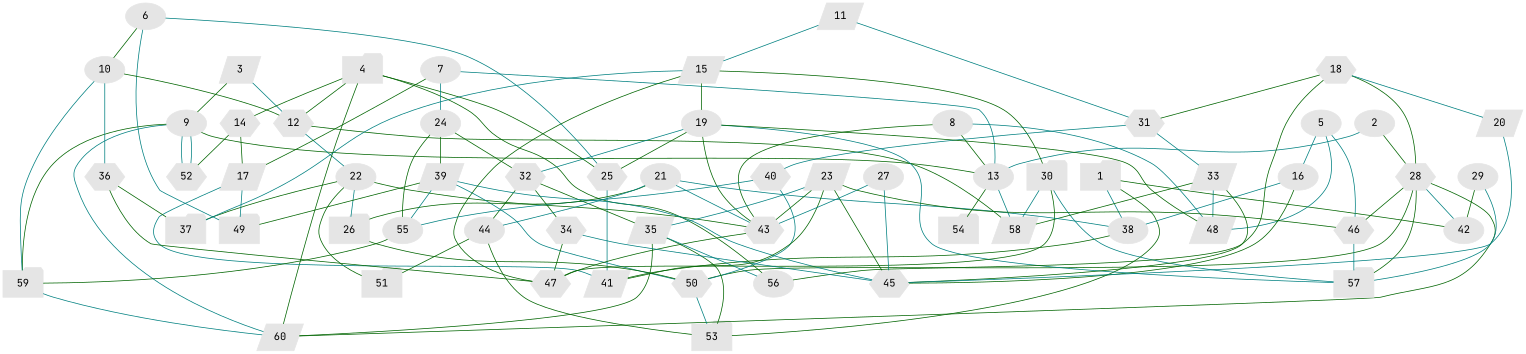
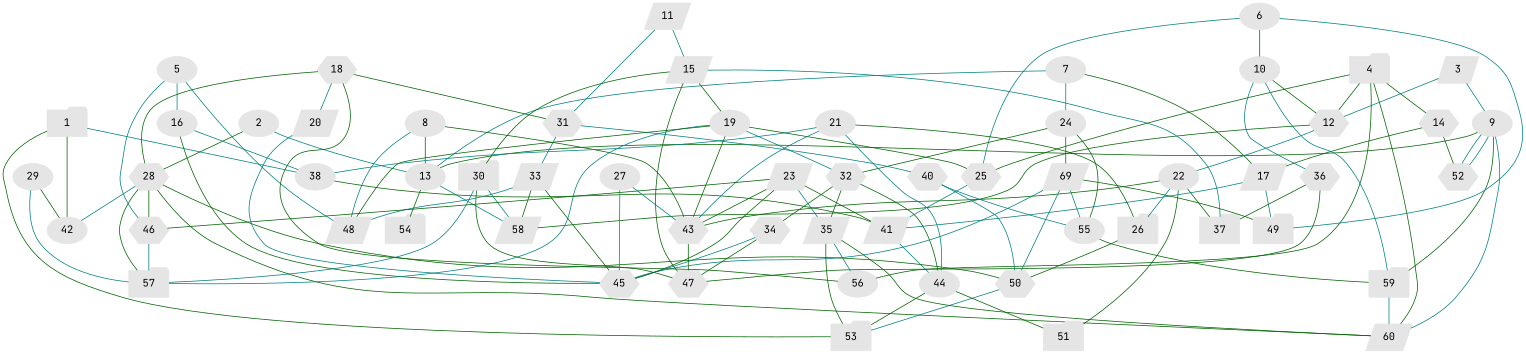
edge "3" -- "9": color darkgreen -> teal
node "39": label "39" -> "69"
edge "41" -- "44": added
